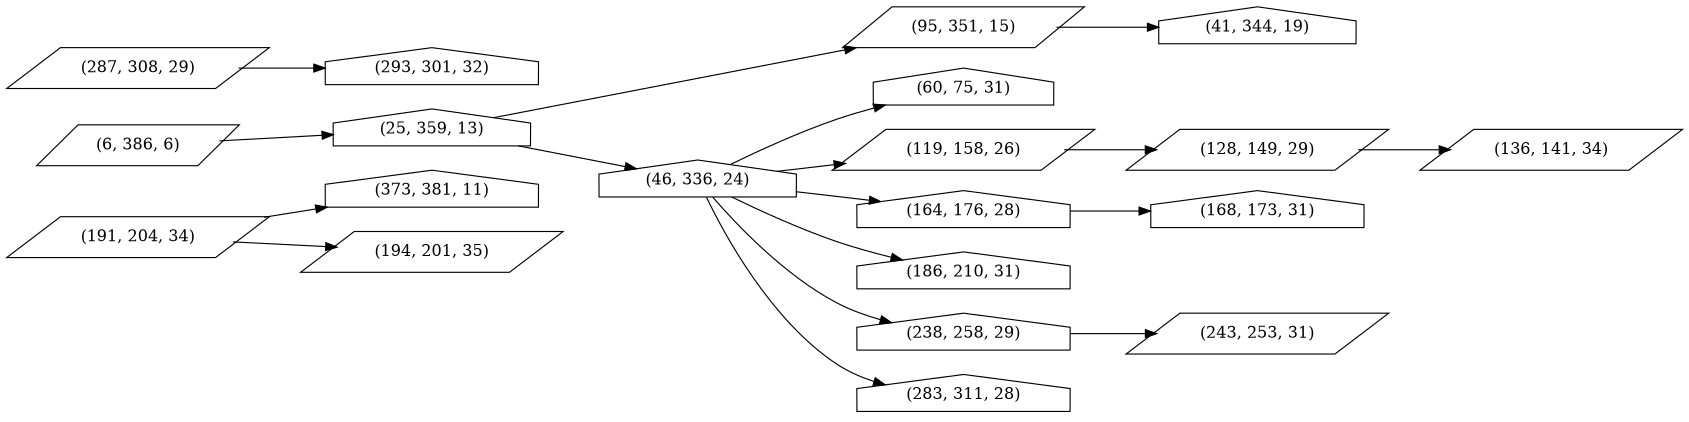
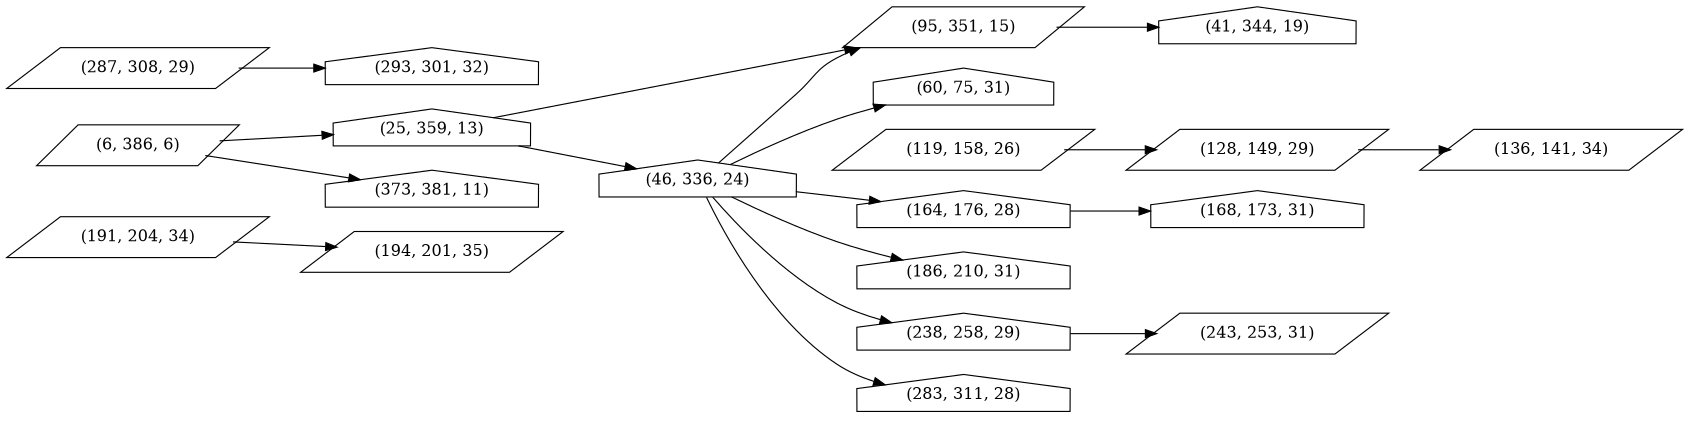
edge "(46, 336, 24)" -> "(119, 158, 26)": now "(46, 336, 24)" -> "(95, 351, 15)"
edge "(191, 204, 34)" -> "(373, 381, 11)": now "(6, 386, 6)" -> "(373, 381, 11)"
